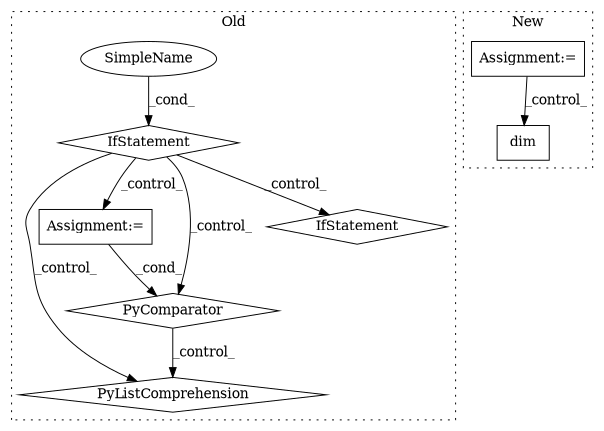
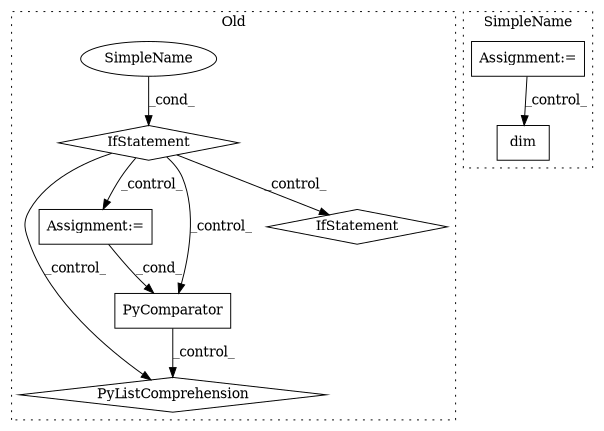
cluster "New": label "New" -> "SimpleName"
node "PyComparator": shape diamond -> box
